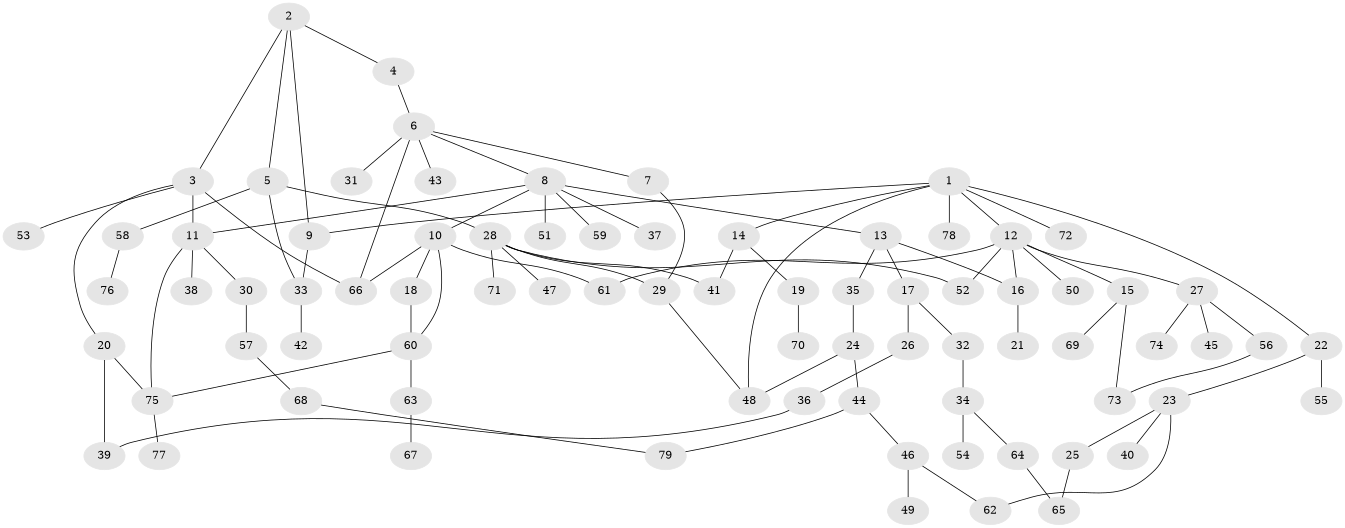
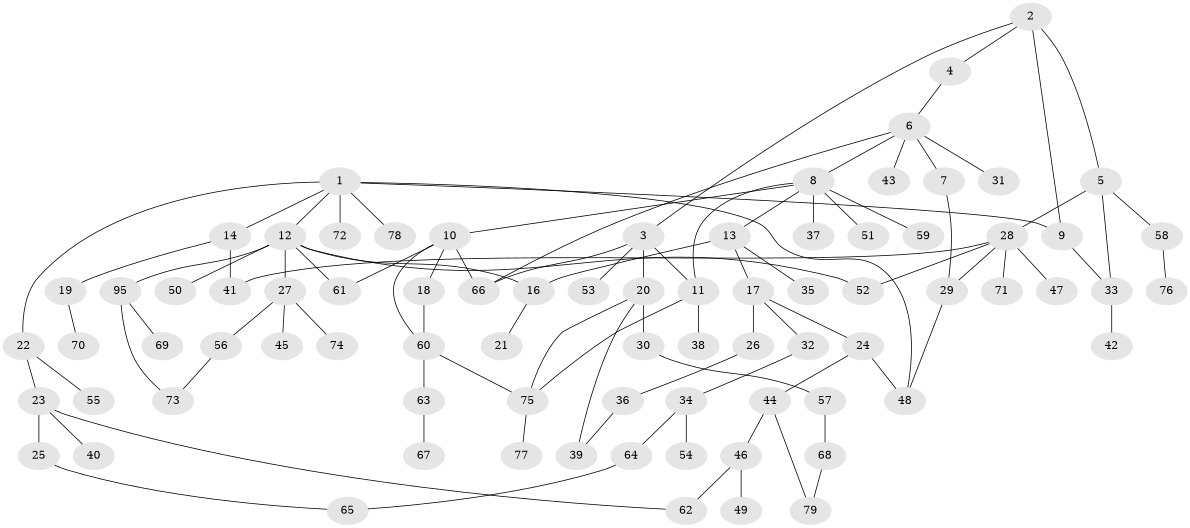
edge "11" -- "30": now "20" -- "30"
node "15": label "15" -> "95"
edge "35" -- "24": now "17" -- "24"
